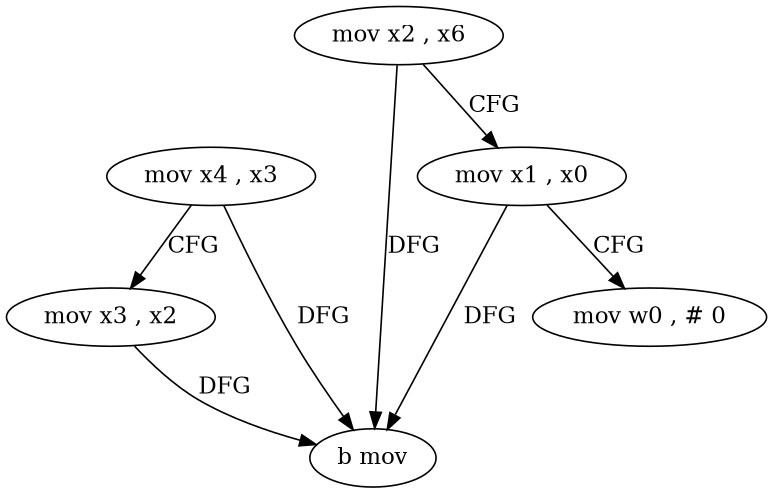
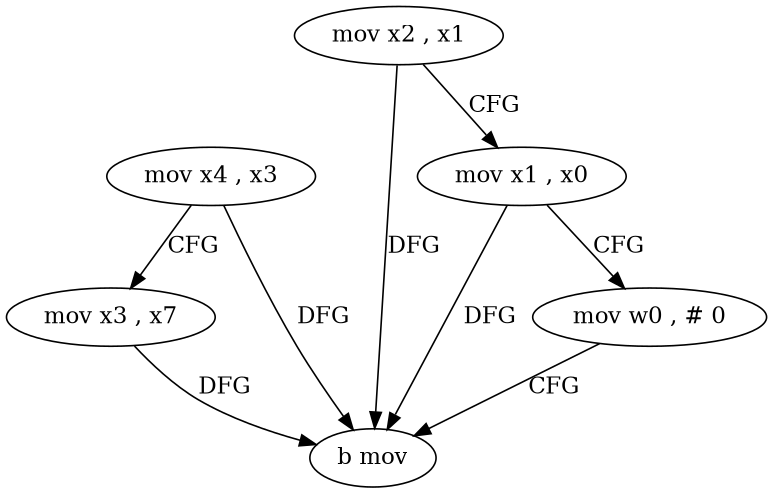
node "mov x2 , x6": label "mov x2 , x6" -> "mov x2 , x1"
node "mov x3 , x2": label "mov x3 , x2" -> "mov x3 , x7"
edge "mov w0 , # 0" -> "b mov": added, label "CFG"
